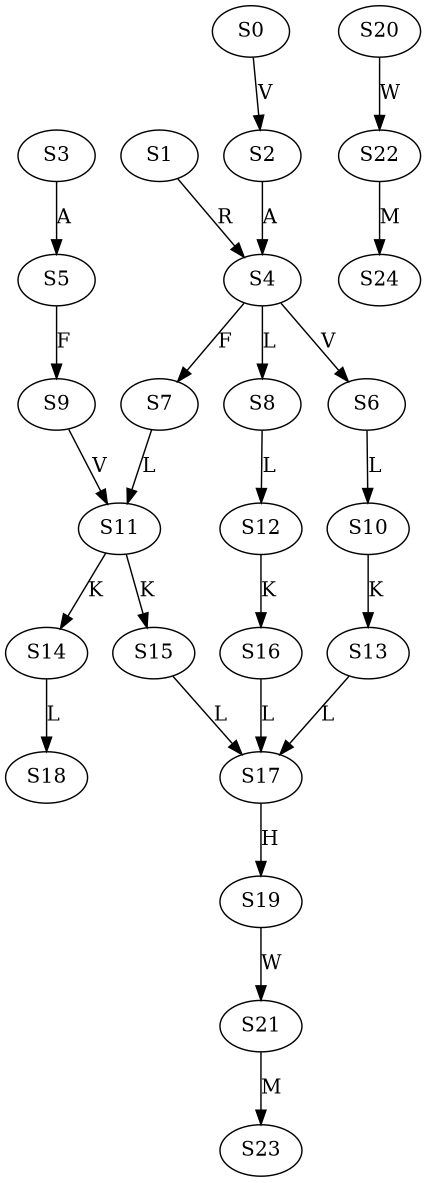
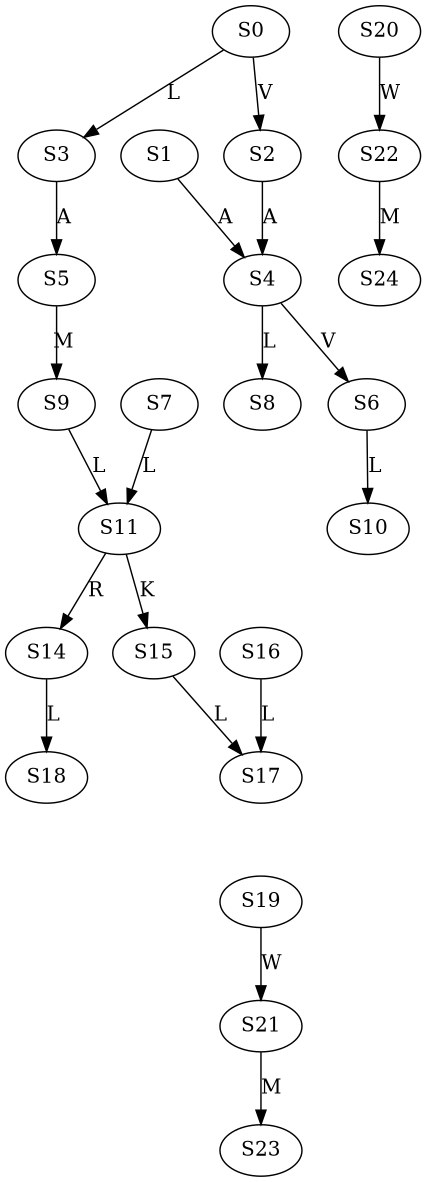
edge "S0" -> "S3": added, label "L"
edge "S1" -> "S4": label "R" -> "A"
edge "S4" -> "S7": removed, label "F"
edge "S5" -> "S9": label "F" -> "M"
edge "S9" -> "S11": label "V" -> "L"
node "S12": removed
edge "S11" -> "S14": label "K" -> "R"
node "S13": removed
edge "S17" -> "S19": removed, label "H"
